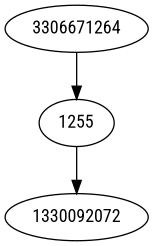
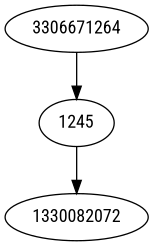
node "1255": label "1255" -> "1245"
node "1330092072": label "1330092072" -> "1330082072"
